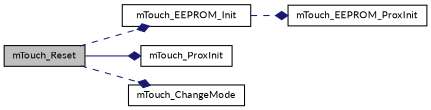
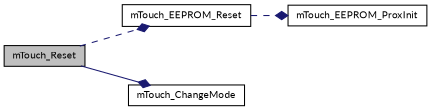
node "mTouch_EEPROM_Init": label "mTouch_EEPROM_Init" -> "mTouch_EEPROM_Reset"
node "mTouch_ProxInit": removed
edge "mTouch_Reset" -> "mTouch_ChangeMode": style dashed -> solid
